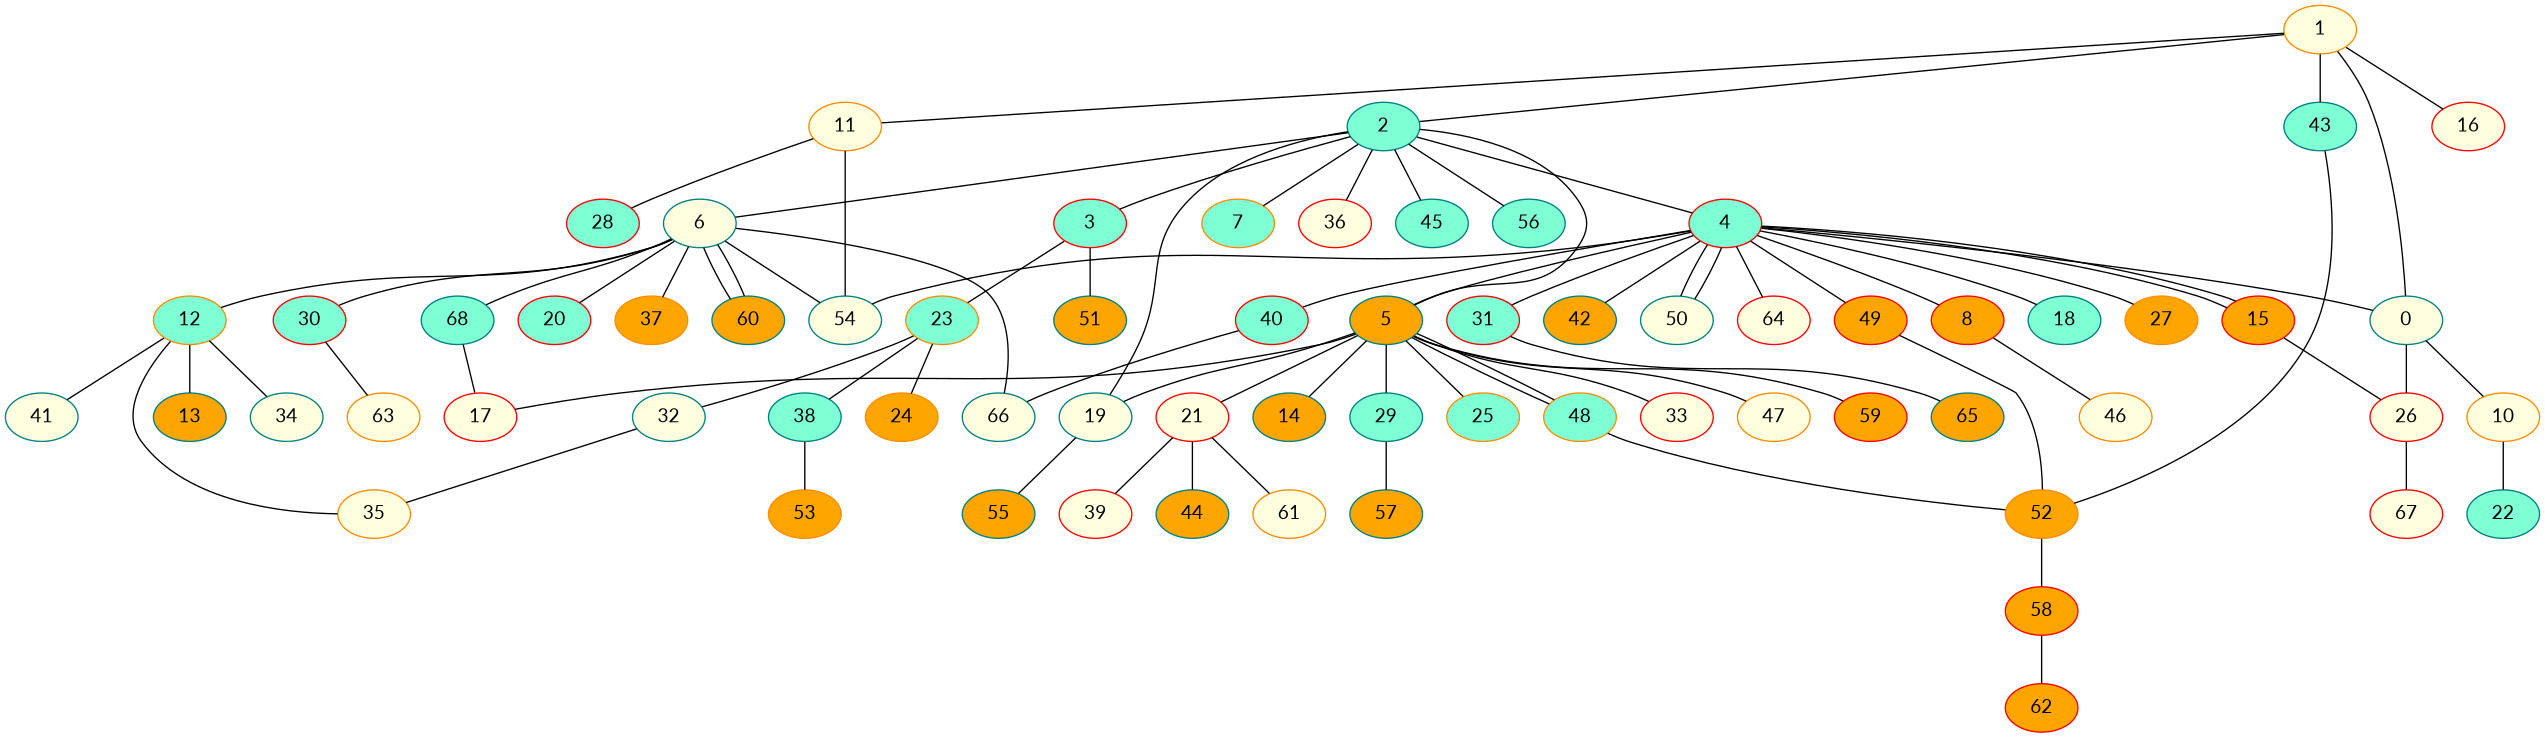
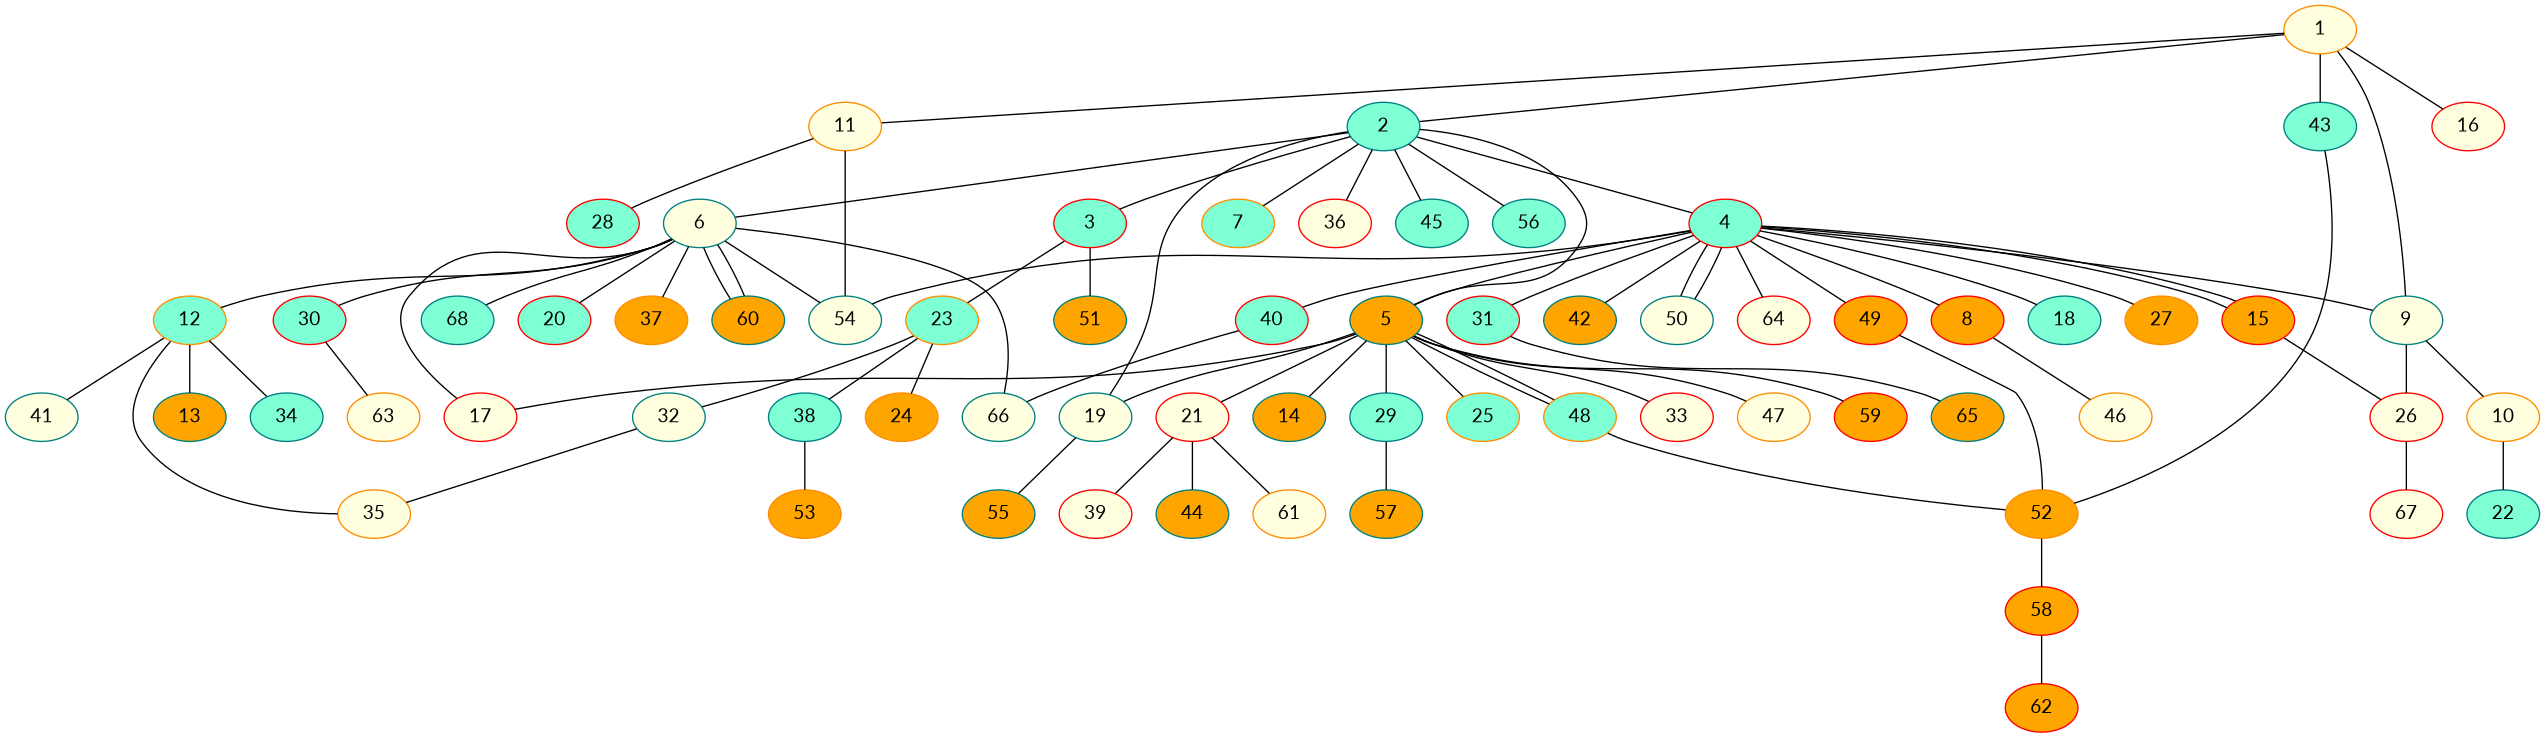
node "0": label "0" -> "9"
edge "68" -- "17": now "6" -- "17"
node "34": fillcolor lightyellow -> aquamarine
